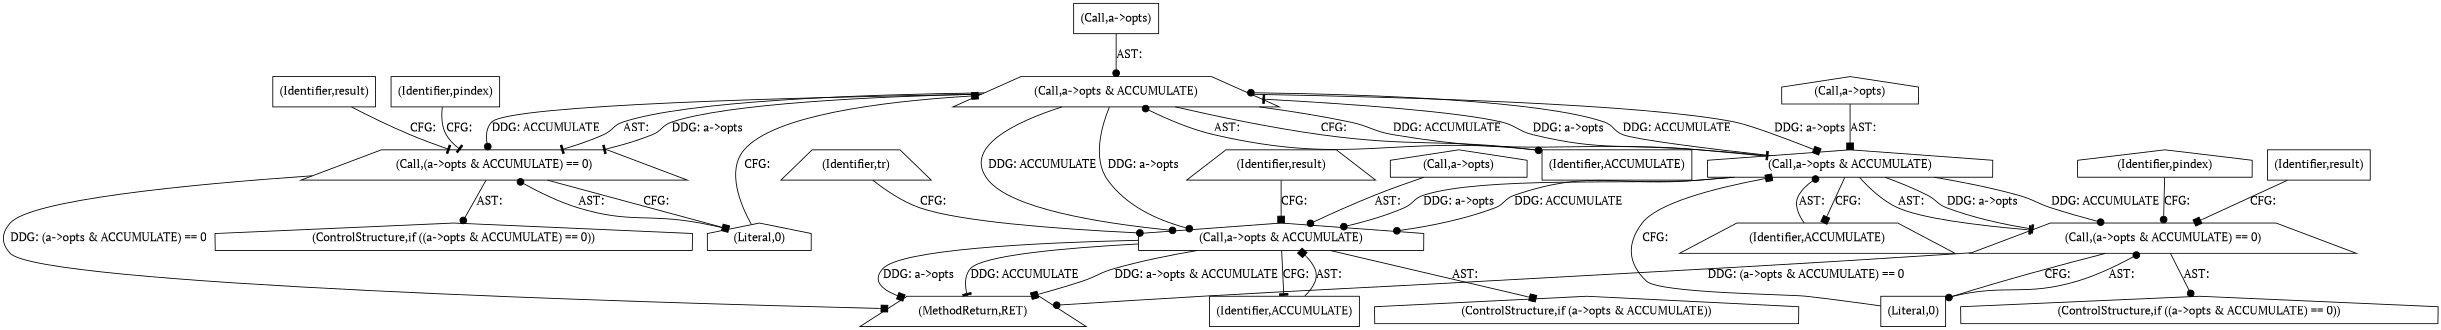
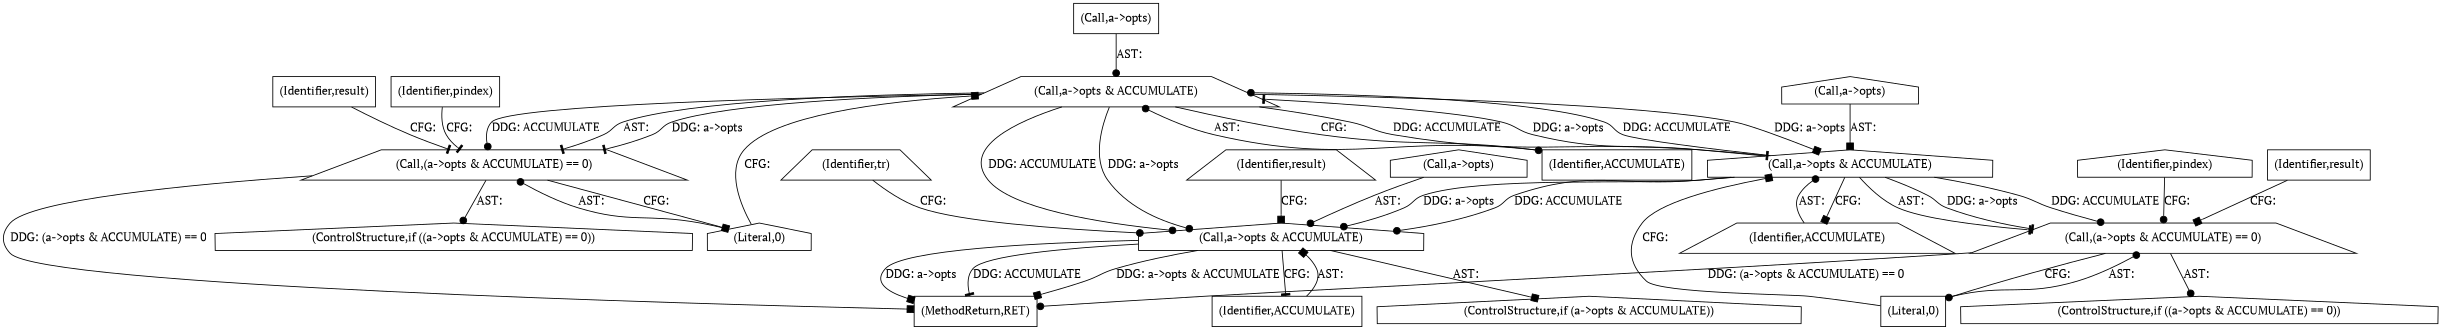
node "(MethodReturn,RET)": shape trapezium -> box
